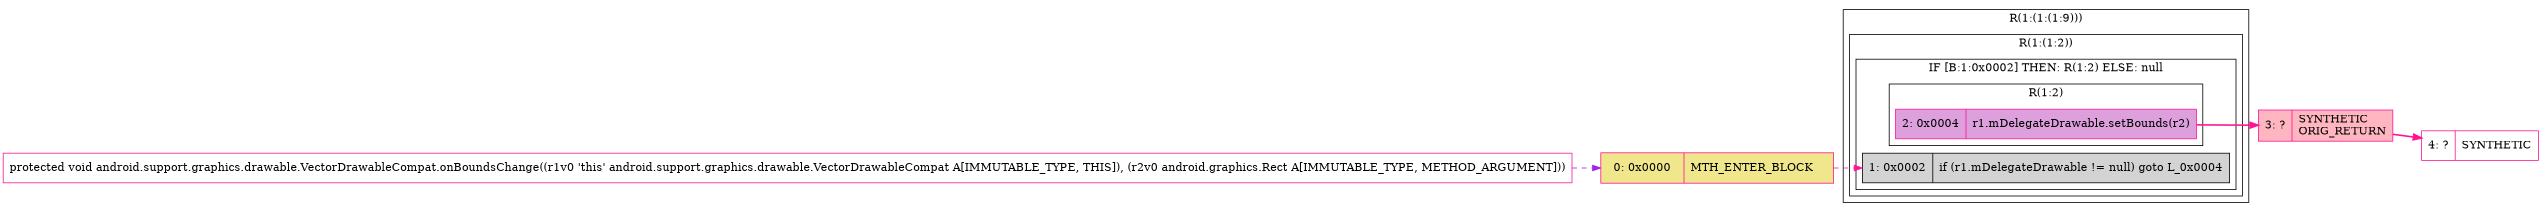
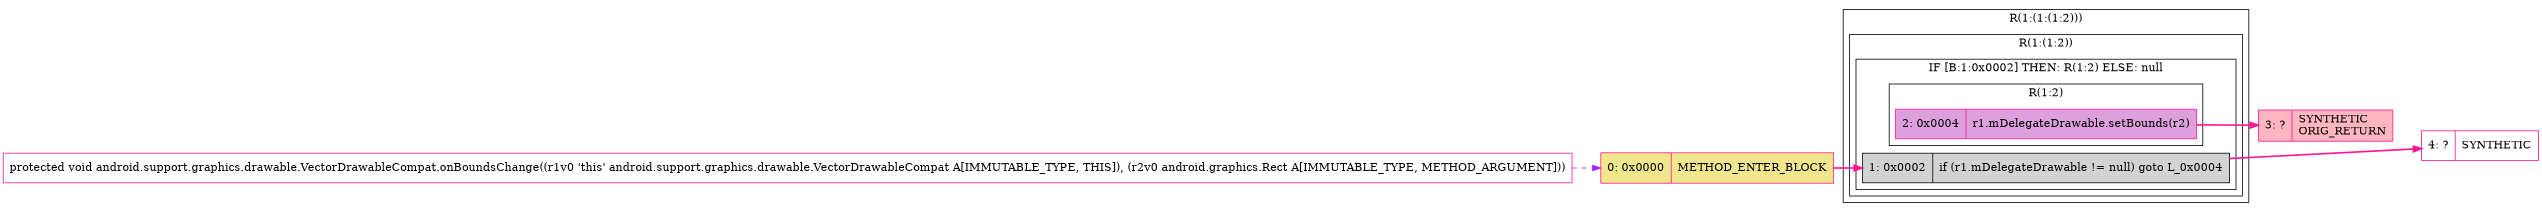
cluster "R(1:(1:(1:9)))": label "R(1:(1:(1:9)))" -> "R(1:(1:(1:2)))"
edge "3: ?" -> "4: ?": now "1: 0x0002" -> "4: ?"
node "0: 0x0000": text "MTH_ENTER_BLOCK" -> "METHOD_ENTER_BLOCK"
edge "0: 0x0000" -> "1: 0x0002": style dashed -> bold
